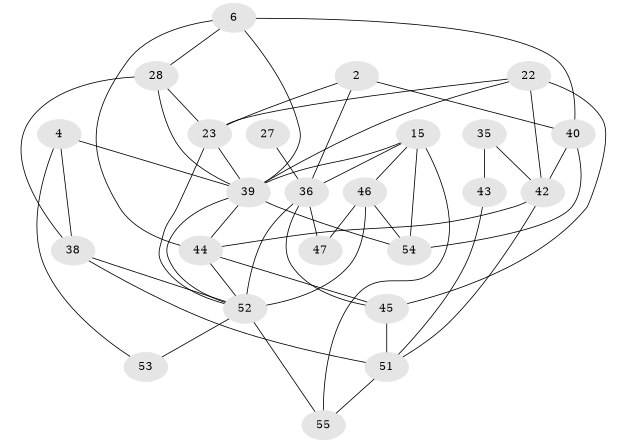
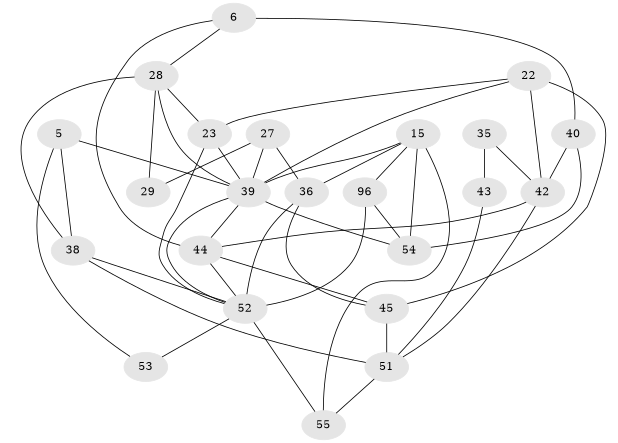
node "2": removed
edge "6" -- "39": now "27" -- "39"
node "4": label "4" -> "5"
node "29": added
node "46": label "46" -> "96"
node "47": removed
